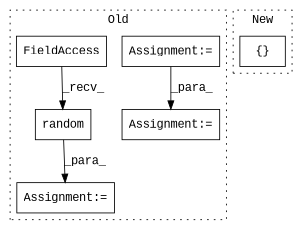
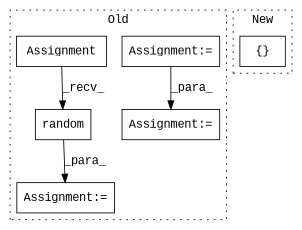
node "FieldAccess": label "FieldAccess" -> "Assignment"
